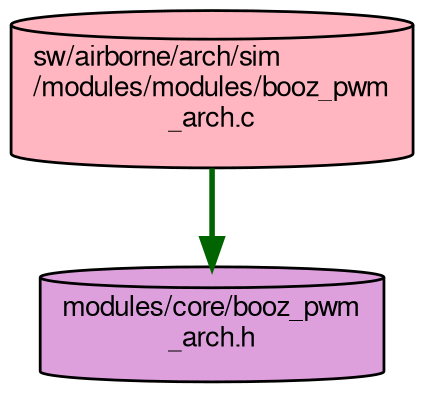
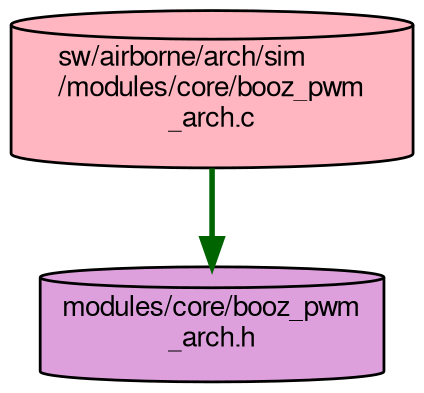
node "sw/airborne/arch/sim /modules/modules/booz_pwm _arch.c": label "sw/airborne/arch/sim /modules/modules/booz_pwm _arch.c" -> "sw/airborne/arch/sim /modules/core/booz_pwm _arch.c"
